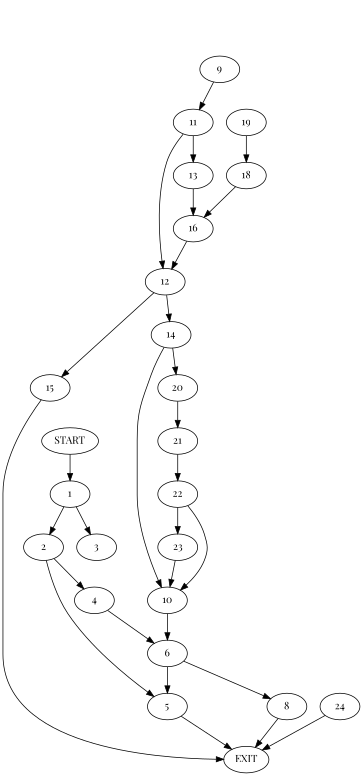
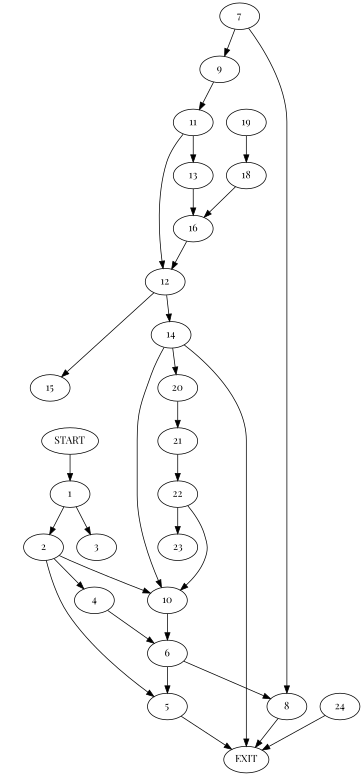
node "7": added
edge "23" -> "10": now "2" -> "10"
edge "15" -> "EXIT": now "14" -> "EXIT"
